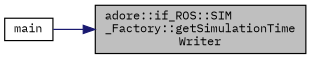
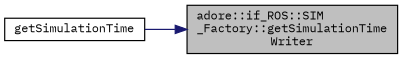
node "main": label "main" -> "getSimulationTime"
